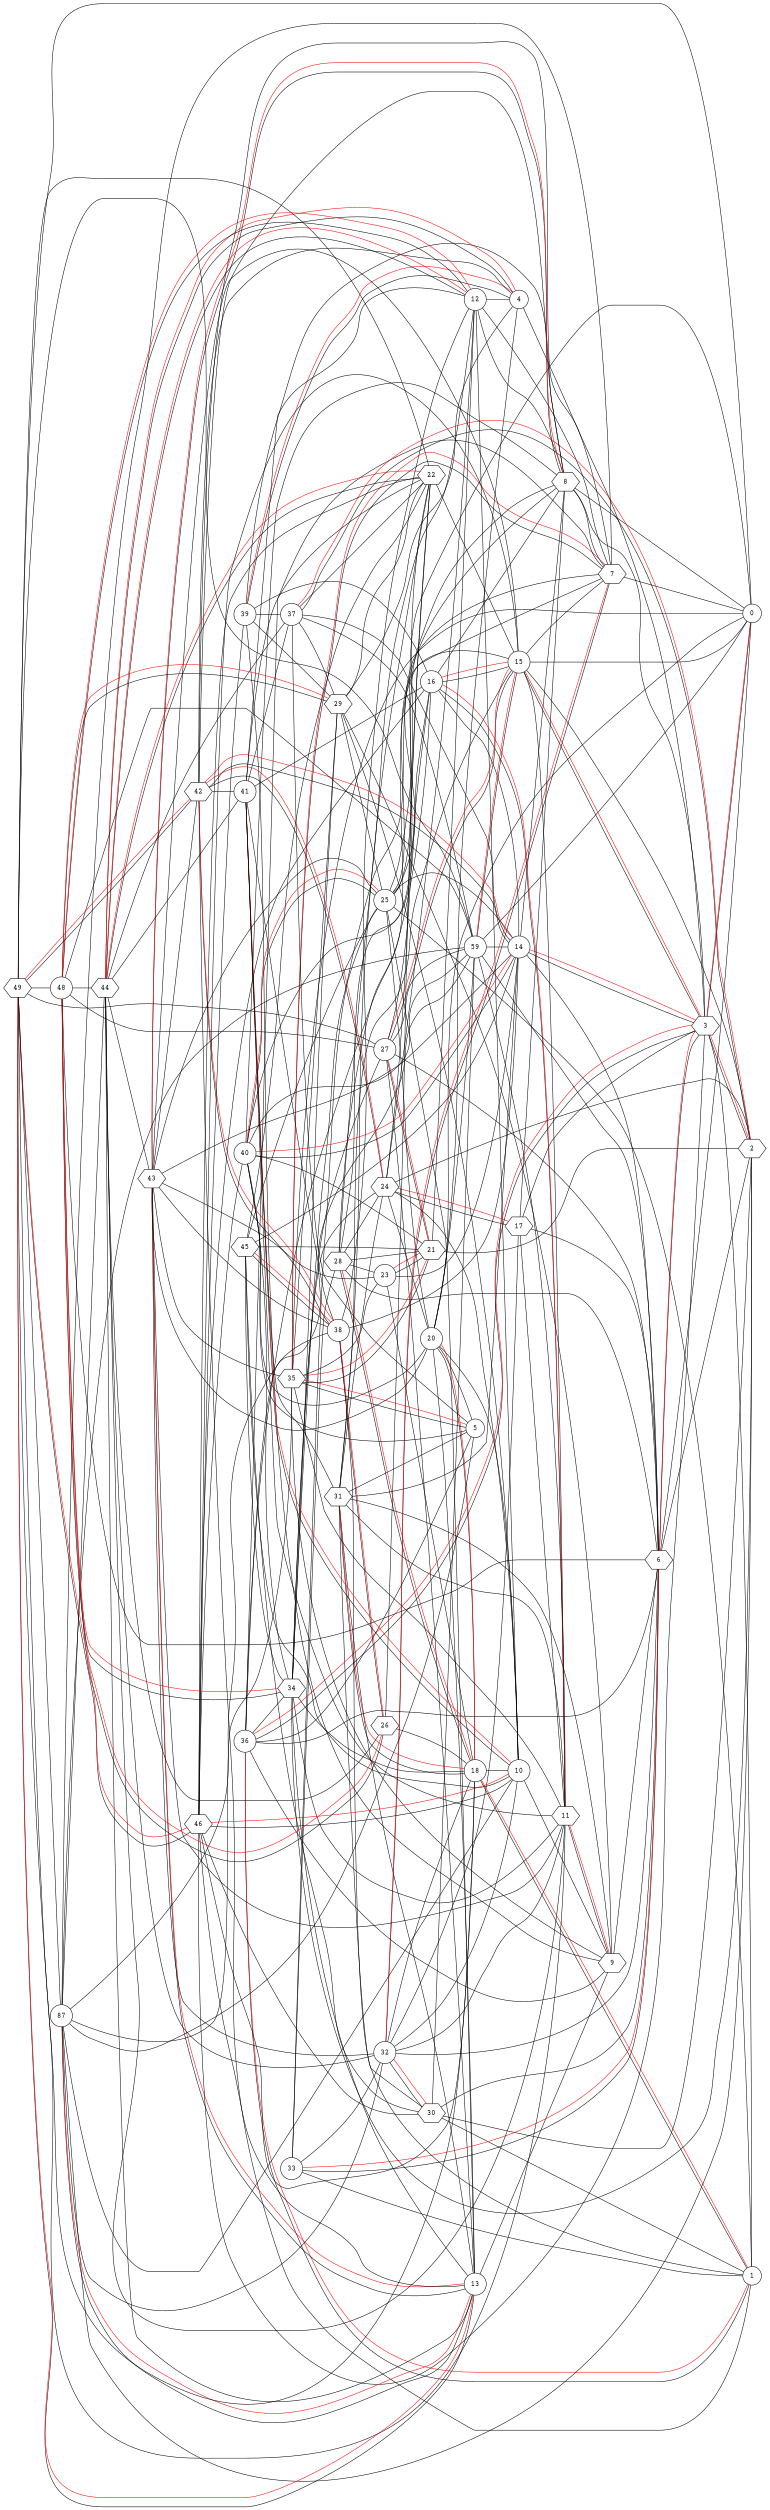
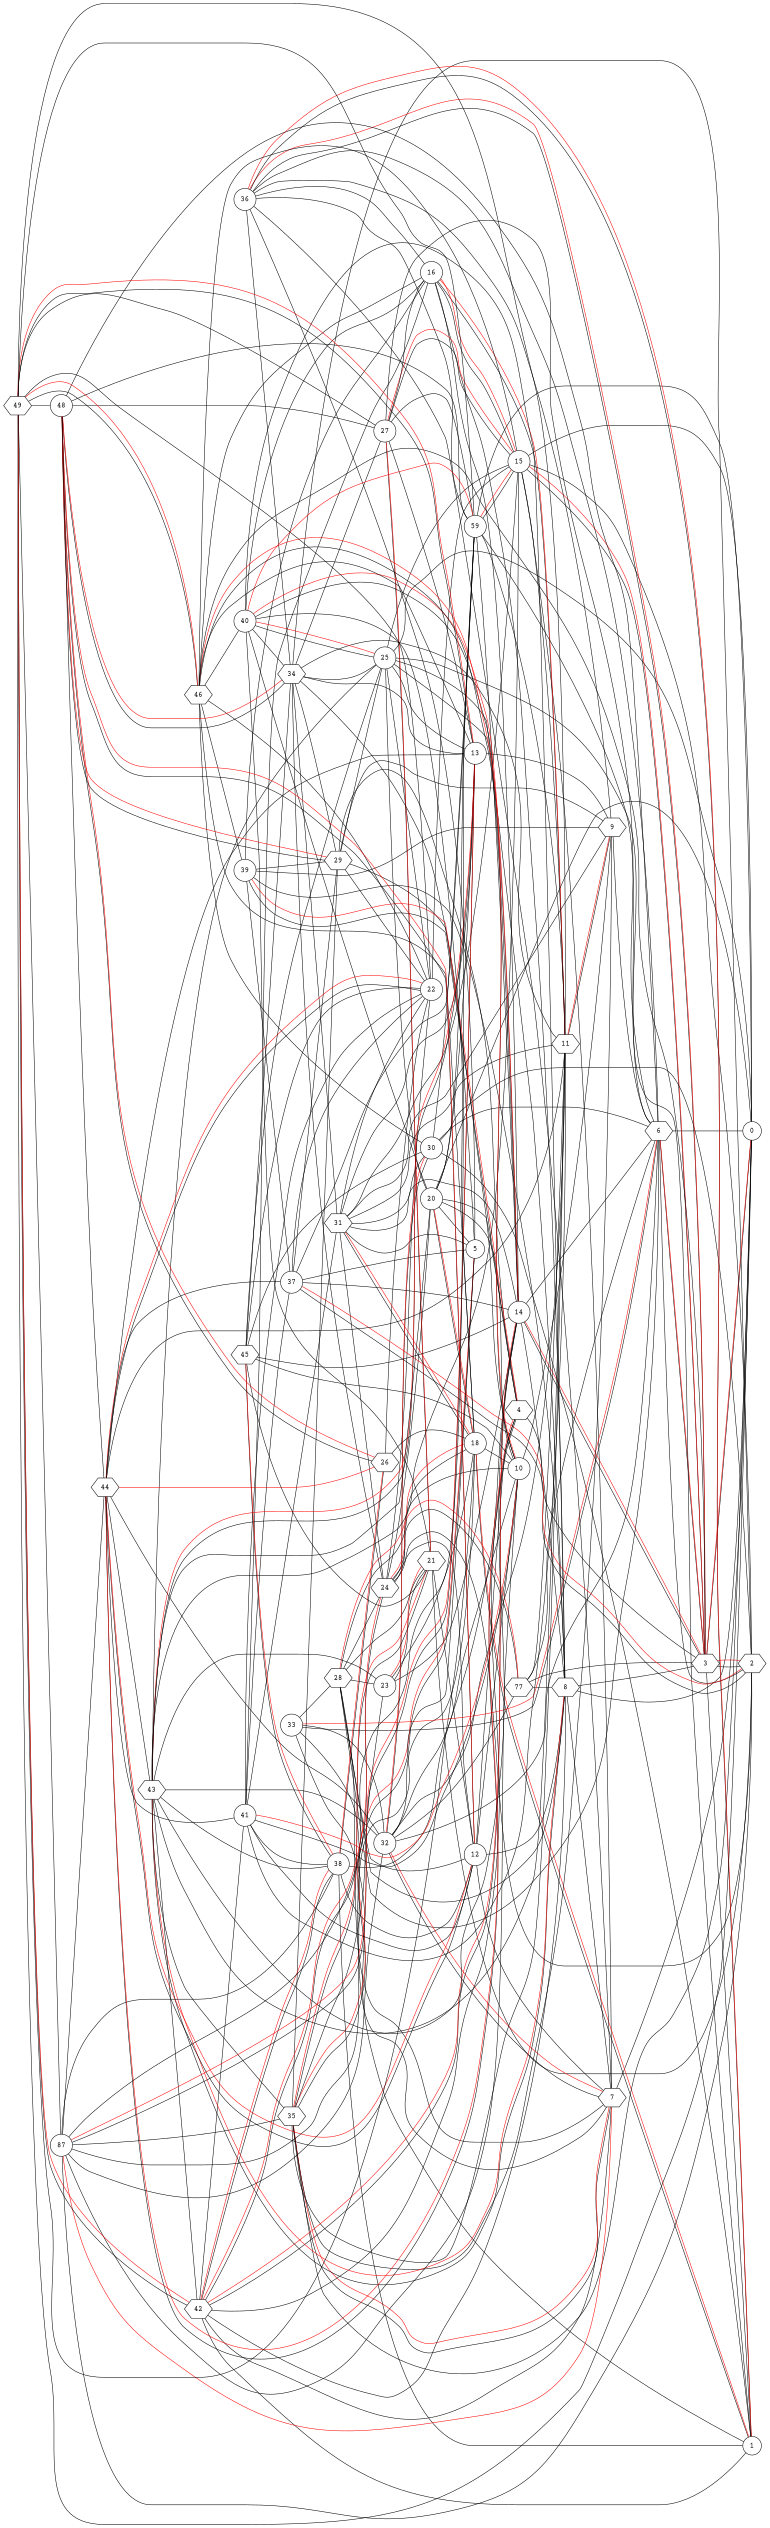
node "4": shape circle -> hexagon
node "22": shape hexagon -> circle
edge "7" -- "87": color black -> red
edge "34" -- "31": added
edge "59" -- "40": color black -> red
node "17": label "17" -> "77"
edge "44" -- "26": color black -> red
node "30": shape hexagon -> circle
